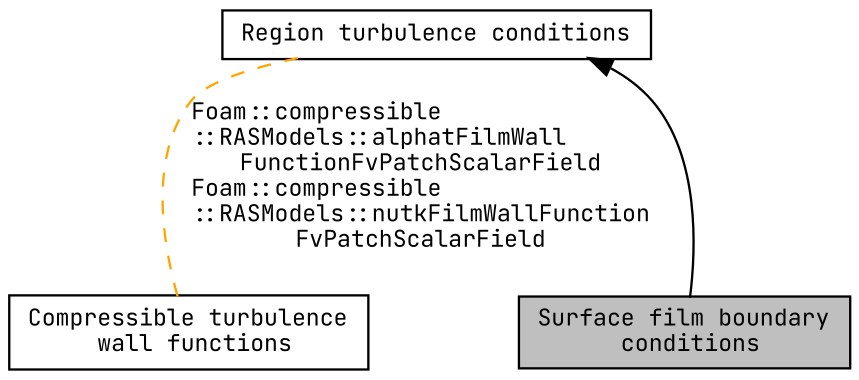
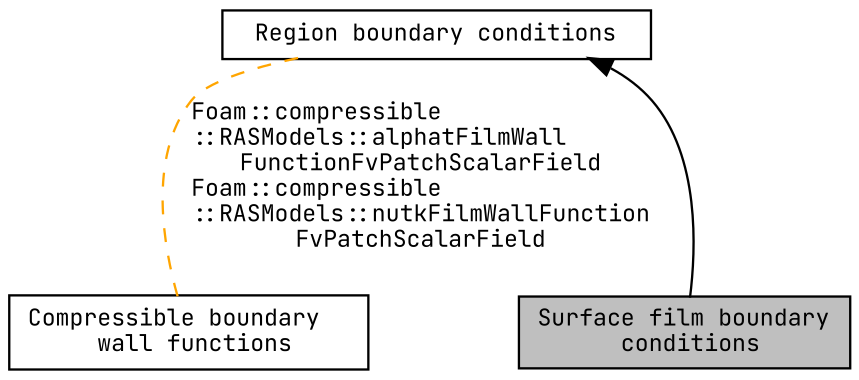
node "Region turbulence conditions": label "Region turbulence conditions" -> "Region boundary conditions"
node "Compressible turbulence wall functions": label "Compressible turbulence wall functions" -> "Compressible boundary wall functions"
